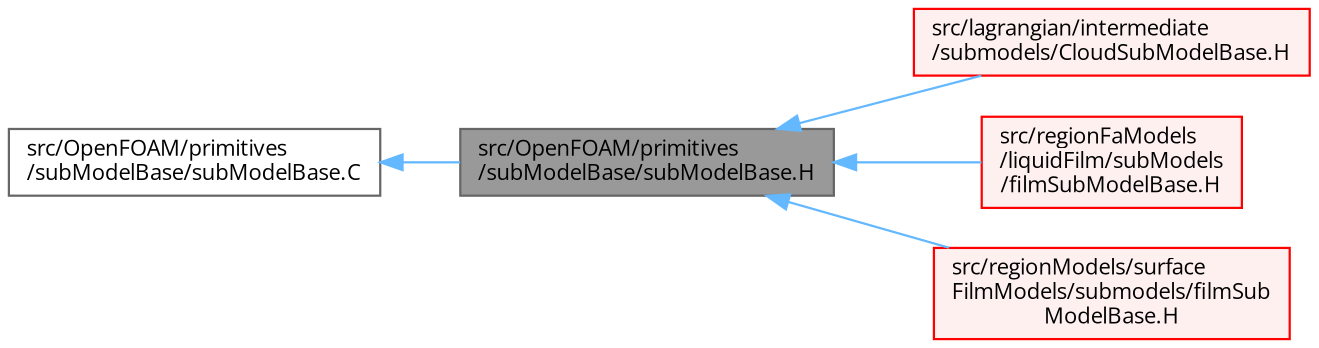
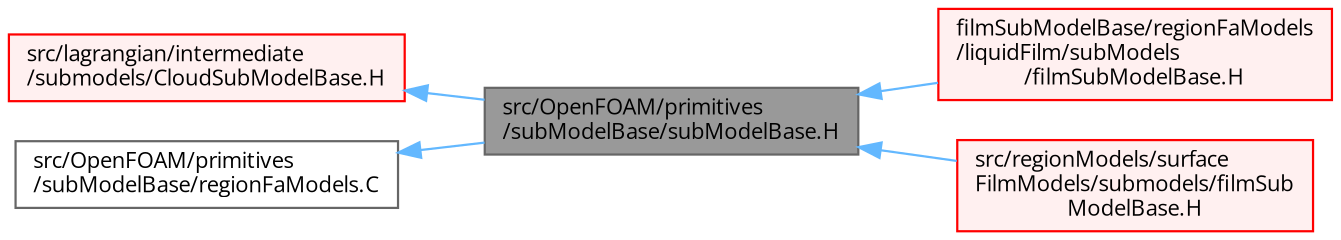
edge "src/lagrangian/intermediate /submodels/CloudSubModelBase.H" -> "src/OpenFOAM/primitives /subModelBase/subModelBase.H": reversed
node "src/OpenFOAM/primitives /subModelBase/subModelBase.C": label "src/OpenFOAM/primitives /subModelBase/subModelBase.C" -> "src/OpenFOAM/primitives /subModelBase/regionFaModels.C"
node "src/regionFaModels /liquidFilm/subModels /filmSubModelBase.H": label "src/regionFaModels /liquidFilm/subModels /filmSubModelBase.H" -> "filmSubModelBase/regionFaModels /liquidFilm/subModels /filmSubModelBase.H"
